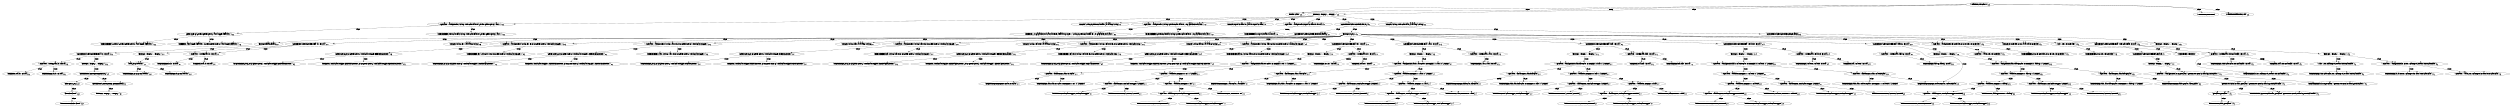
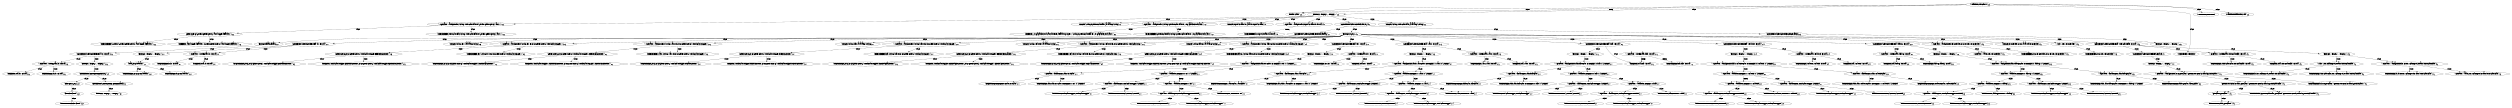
edge "(<init>,new Properties())" -> "(MODIFIER,VIRTUAL)": now "(METHOD,setColors)" -> "(MODIFIER,VIRTUAL)"
edge "(CONTROL_STRUCTURE,IF,if (err != null))" -> "(<operator>.notEquals,err != null)": removed, label "AST:"
edge "(CONTROL_STRUCTURE,IF,if (info != null))" -> "(<operator>.notEquals,info != null)": now "(CONTROL_STRUCTURE,IF,if (info != null))" -> "(LITERAL,null,info != null)"
edge "(<operator>.assignment,Properties prop = new Properties())" -> "(<operator>.alloc,new Properties())": label "DDG: " -> "AST: "
edge "(CONTROL_STRUCTURE,IF,if (debug != null))" -> "(FIELD_IDENTIFIER,verboseColor,verboseColor)": now "(CONTROL_STRUCTURE,IF,if (debug != null))" -> "(<operator>.notEquals,debug != null)"
edge "(<operator>.notEquals,err != null)" -> "(IDENTIFIER,err,err != null)": label "DDG: " -> "AST: "
edge "(<operator>.notEquals,info != null)" -> "(LITERAL,null,info != null)": label "AST: " -> "DDG: "
edge "(<operator>.notEquals,info != null)" -> "(IDENTIFIER,info,info != null)": label "AST: " -> "DDG: "
edge "(<operator>.notEquals,userColorFile != null)" -> "(LITERAL,null,userColorFile != null)": label "DDG: " -> "AST: "
node "(LITERAL,null,warn != null)": added
node "(LITERAL,null,debug != null)": added
edge "(<operator>.notEquals,userColorFile != null)" -> "(IDENTIFIER,in,new FileInputStream(userColorFile))": now "(<init>,new FileInputStream(userColorFile))" -> "(IDENTIFIER,in,new FileInputStream(userColorFile))"
edge "(<operator>.addition,PREFIX + err + SUFFIX)" -> "(<operator>.addition,PREFIX + err)": label "AST: " -> "DDG: "
edge "(<operator>.fieldAccess,this.infoColor)" -> "(FIELD_IDENTIFIER,infoColor,infoColor)": label "DDG: " -> "AST: "
edge "(<operator>.addition,PREFIX + verbose + SUFFIX)" -> "(<operator>.addition,PREFIX + verbose)": label "AST: " -> "DDG: "
